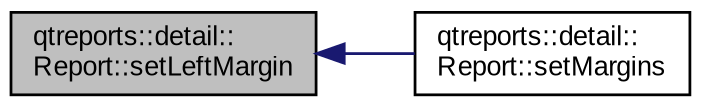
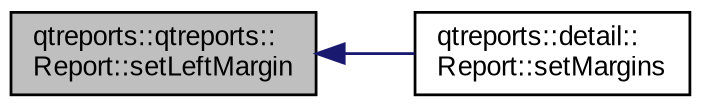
node "qtreports::detail:: Report::setLeftMargin": label "qtreports::detail:: Report::setLeftMargin" -> "qtreports::qtreports:: Report::setLeftMargin"
